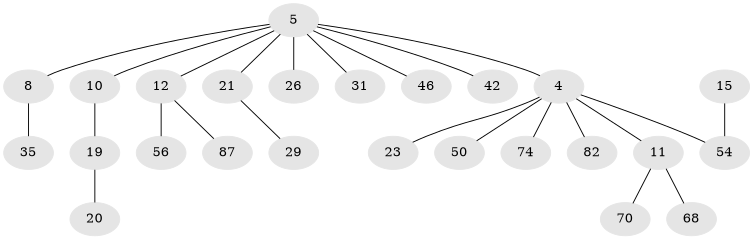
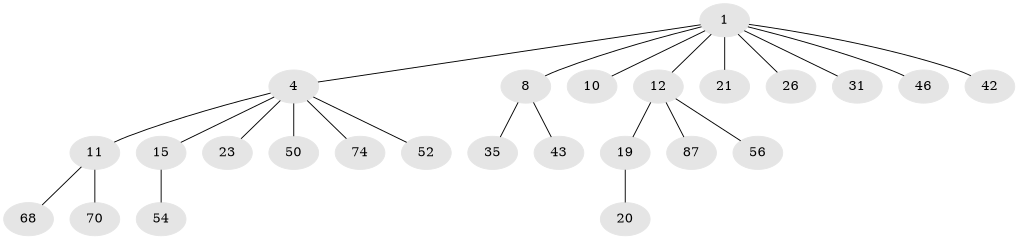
node "5": label "5" -> "1"
edge "4" -- "54": now "4" -- "15"
edge "10" -- "19": now "12" -- "19"
node "29": removed
node "43": added
node "82": label "82" -> "52"
